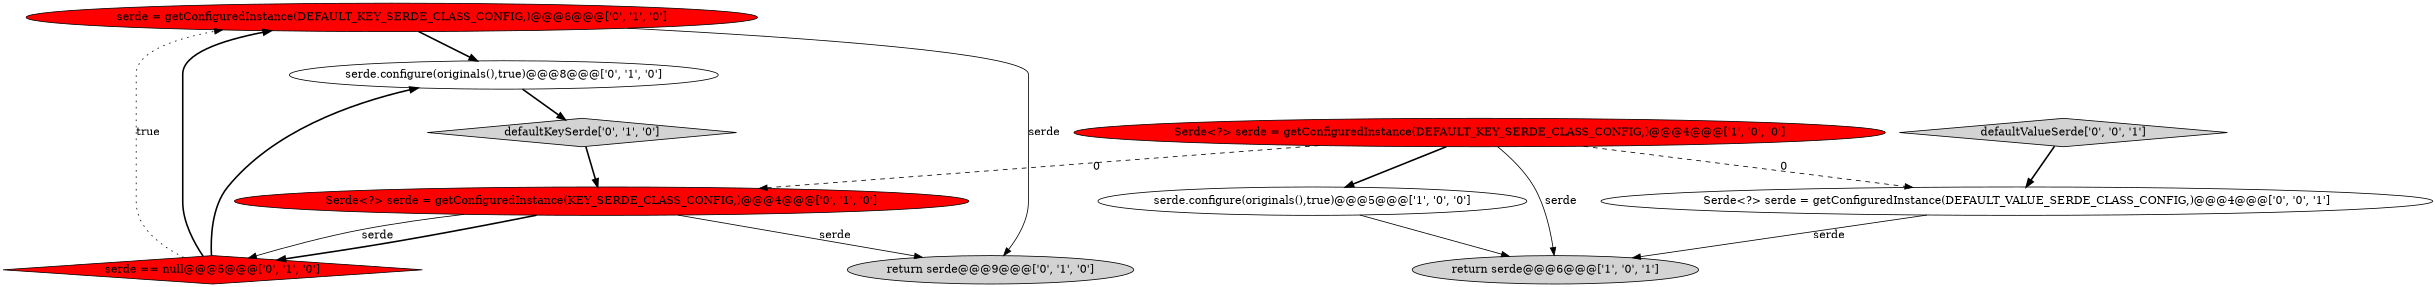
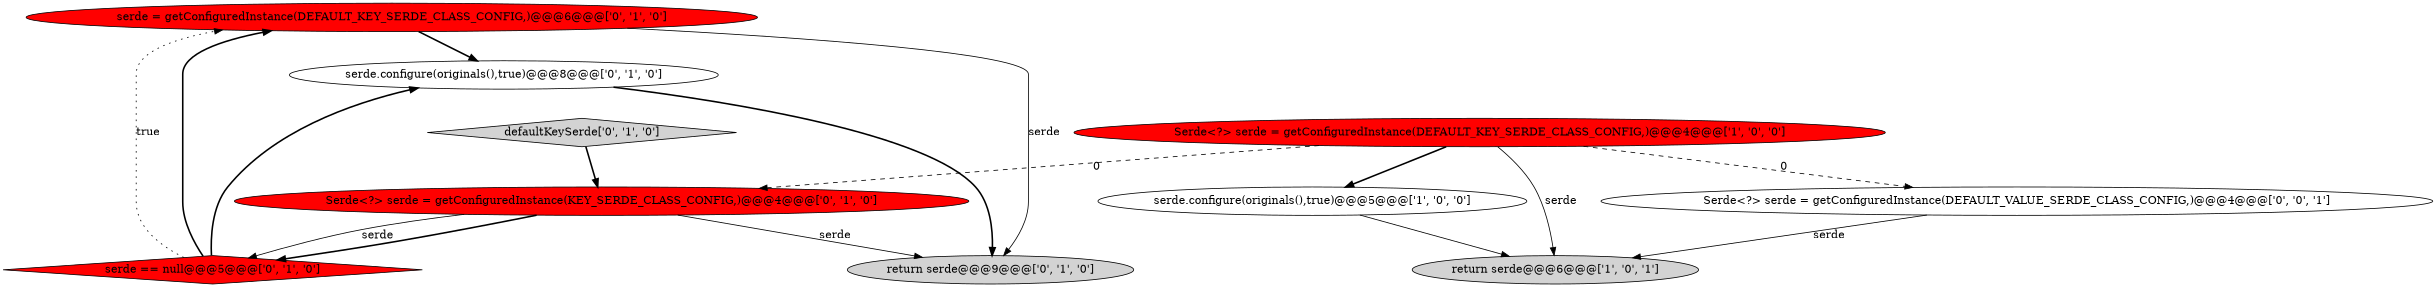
edge "serde.configure(originals(),true)@@@8@@@['0', '1', '0']" -> "defaultKeySerde['0', '1', '0']": now "serde.configure(originals(),true)@@@8@@@['0', '1', '0']" -> "return serde@@@9@@@['0', '1', '0']"
node "defaultValueSerde['0', '0', '1']": removed
